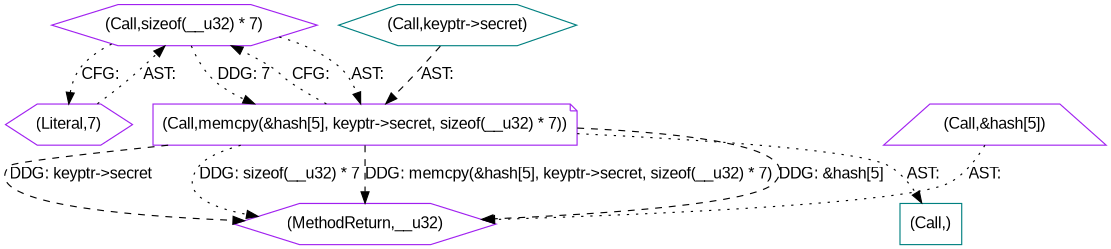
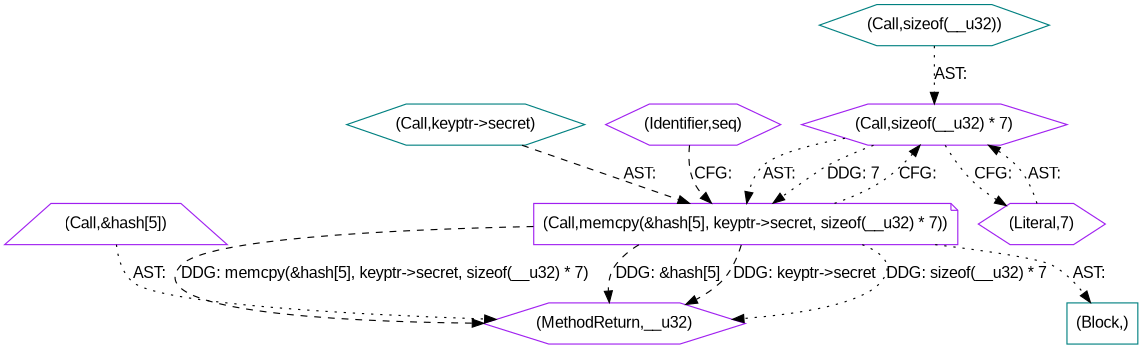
node "(Call,sizeof(__u32))": added
node "(Identifier,seq)": added
node "(Call,)": label "(Call,)" -> "(Block,)"
